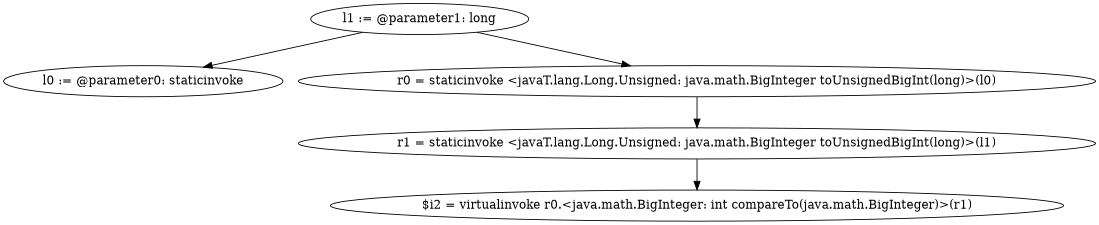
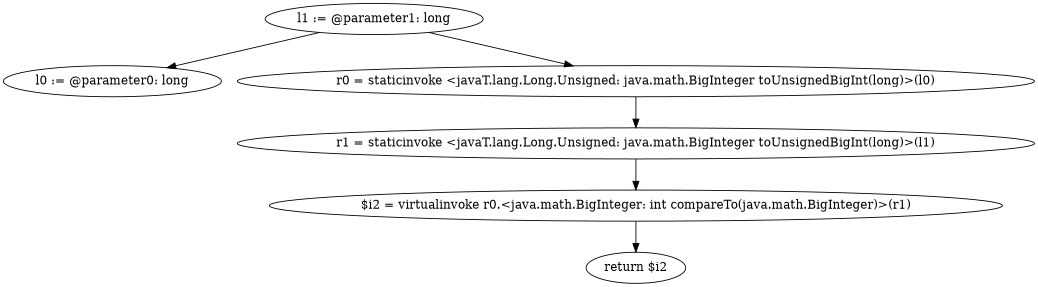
node "l0 := @parameter0: staticinvoke": label "l0 := @parameter0: staticinvoke" -> "l0 := @parameter0: long"
node "return $i2": added
